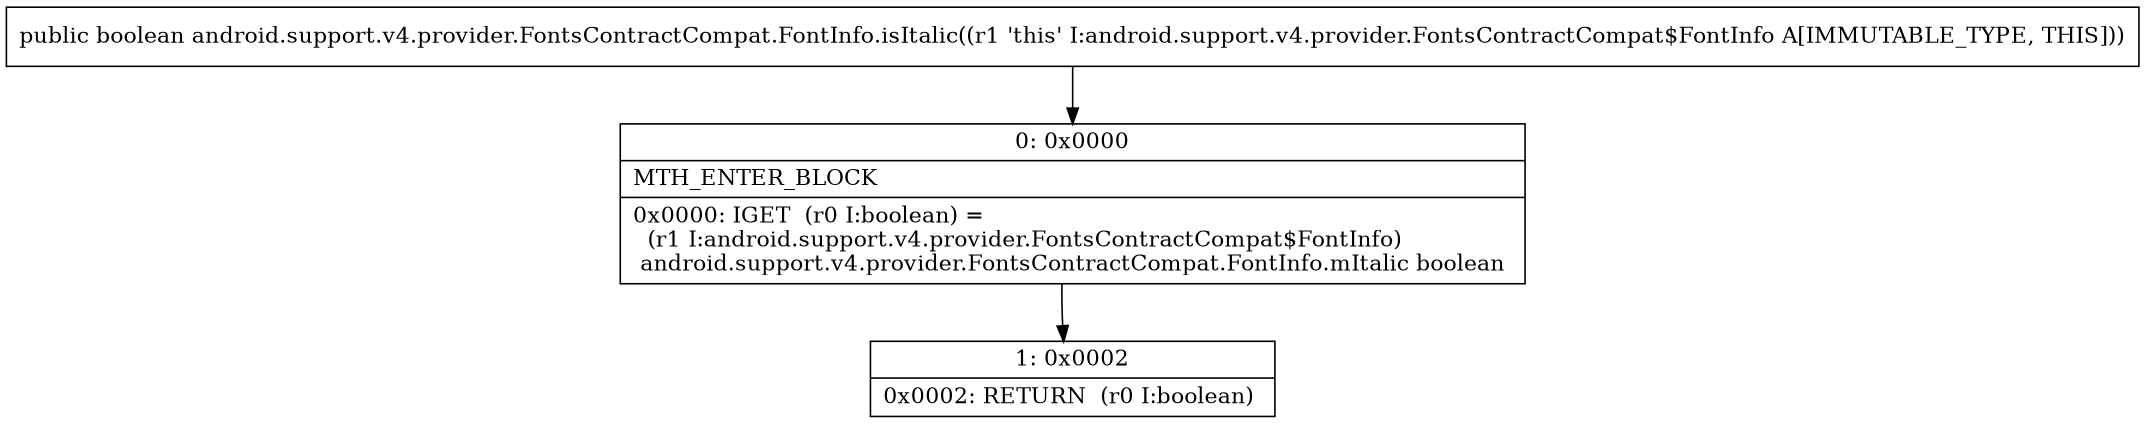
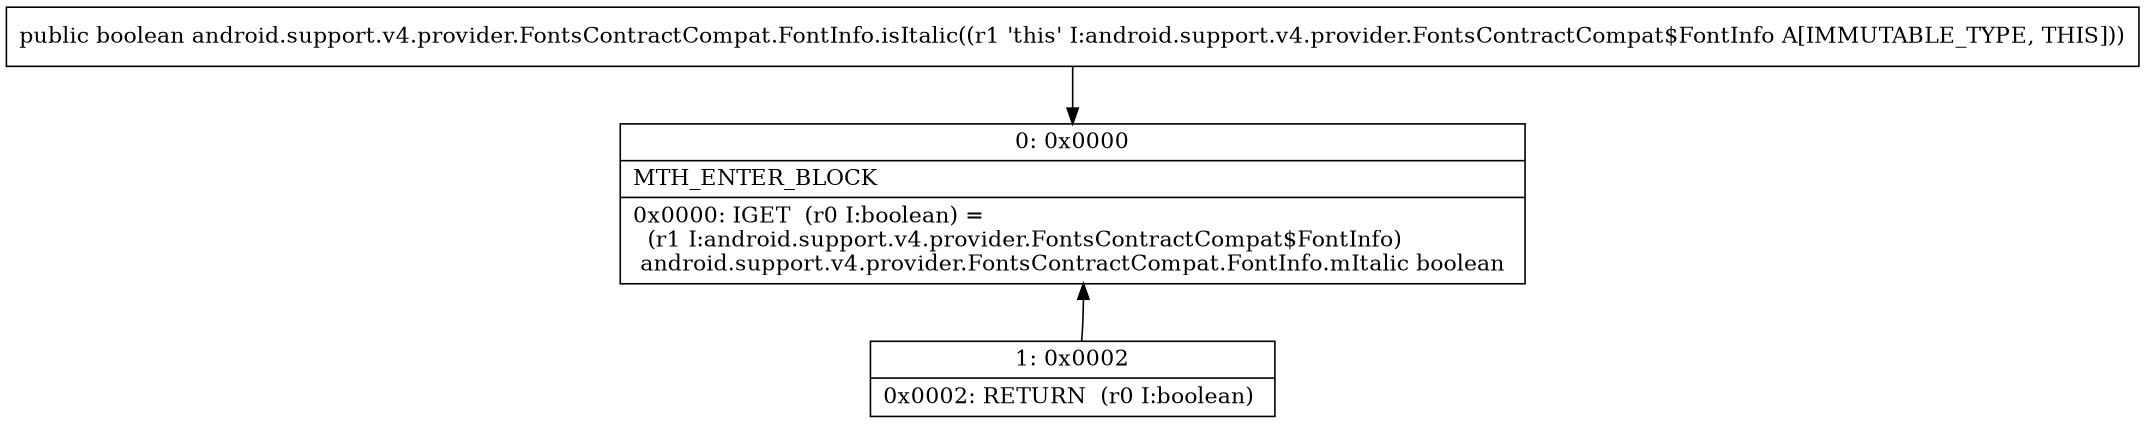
edge "0: 0x0000" -> "1: 0x0002": reversed
